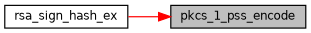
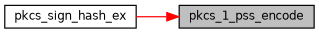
node "rsa_sign_hash_ex": label "rsa_sign_hash_ex" -> "pkcs_sign_hash_ex"
